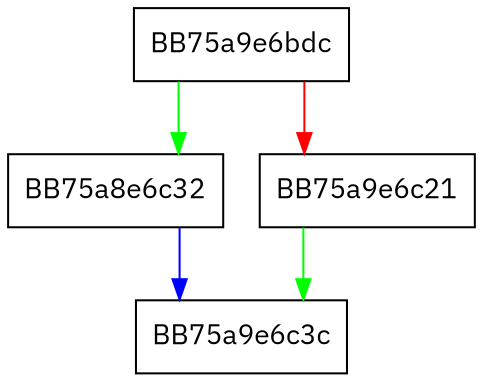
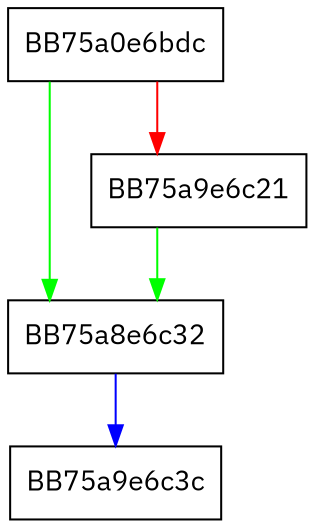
node "BB75a9e6bdc": label "BB75a9e6bdc" -> "BB75a0e6bdc"
edge "BB75a9e6c21" -> "BB75a9e6c3c": now "BB75a9e6c21" -> "BB75a8e6c32"
